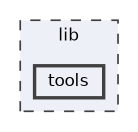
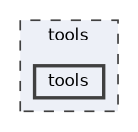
cluster "lib": label "lib" -> "tools"
